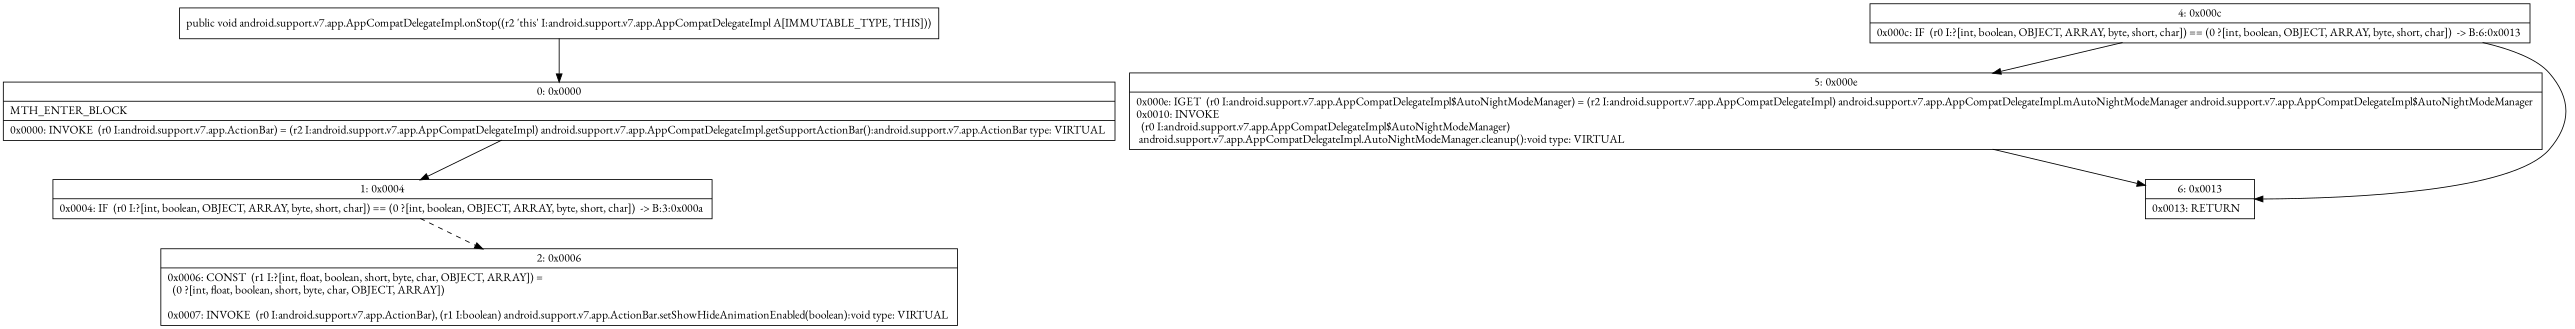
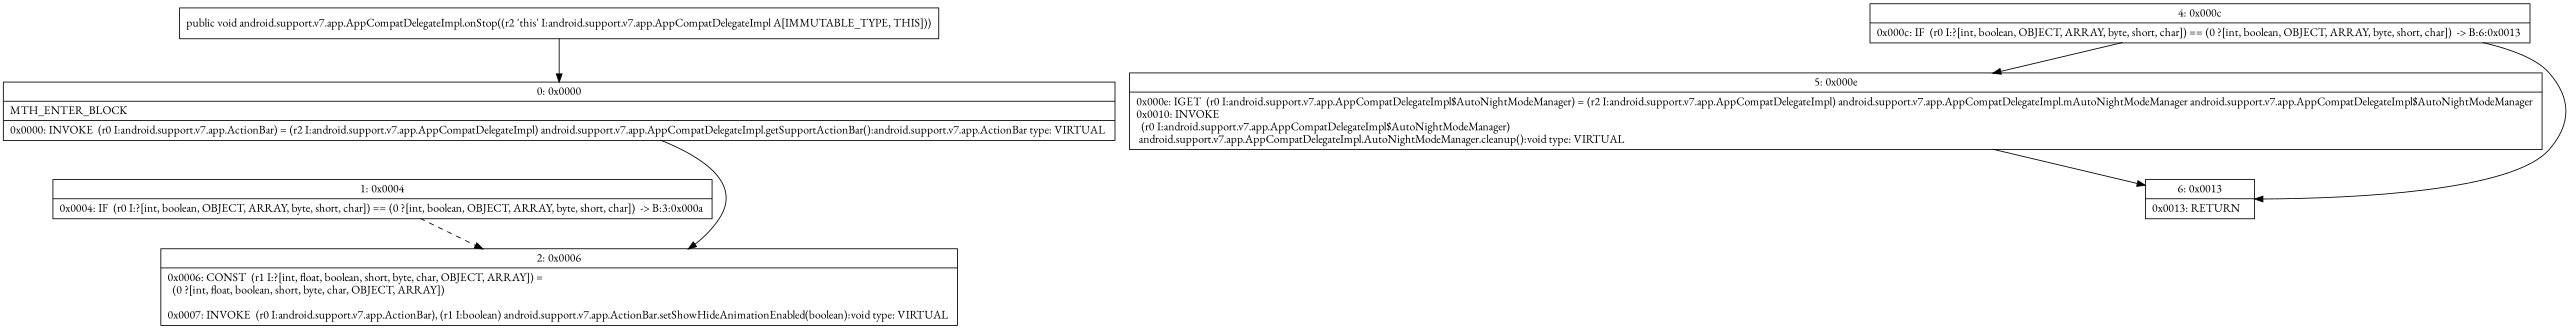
edge "0: 0x0000" -> "1: 0x0004": now "0: 0x0000" -> "2: 0x0006"
